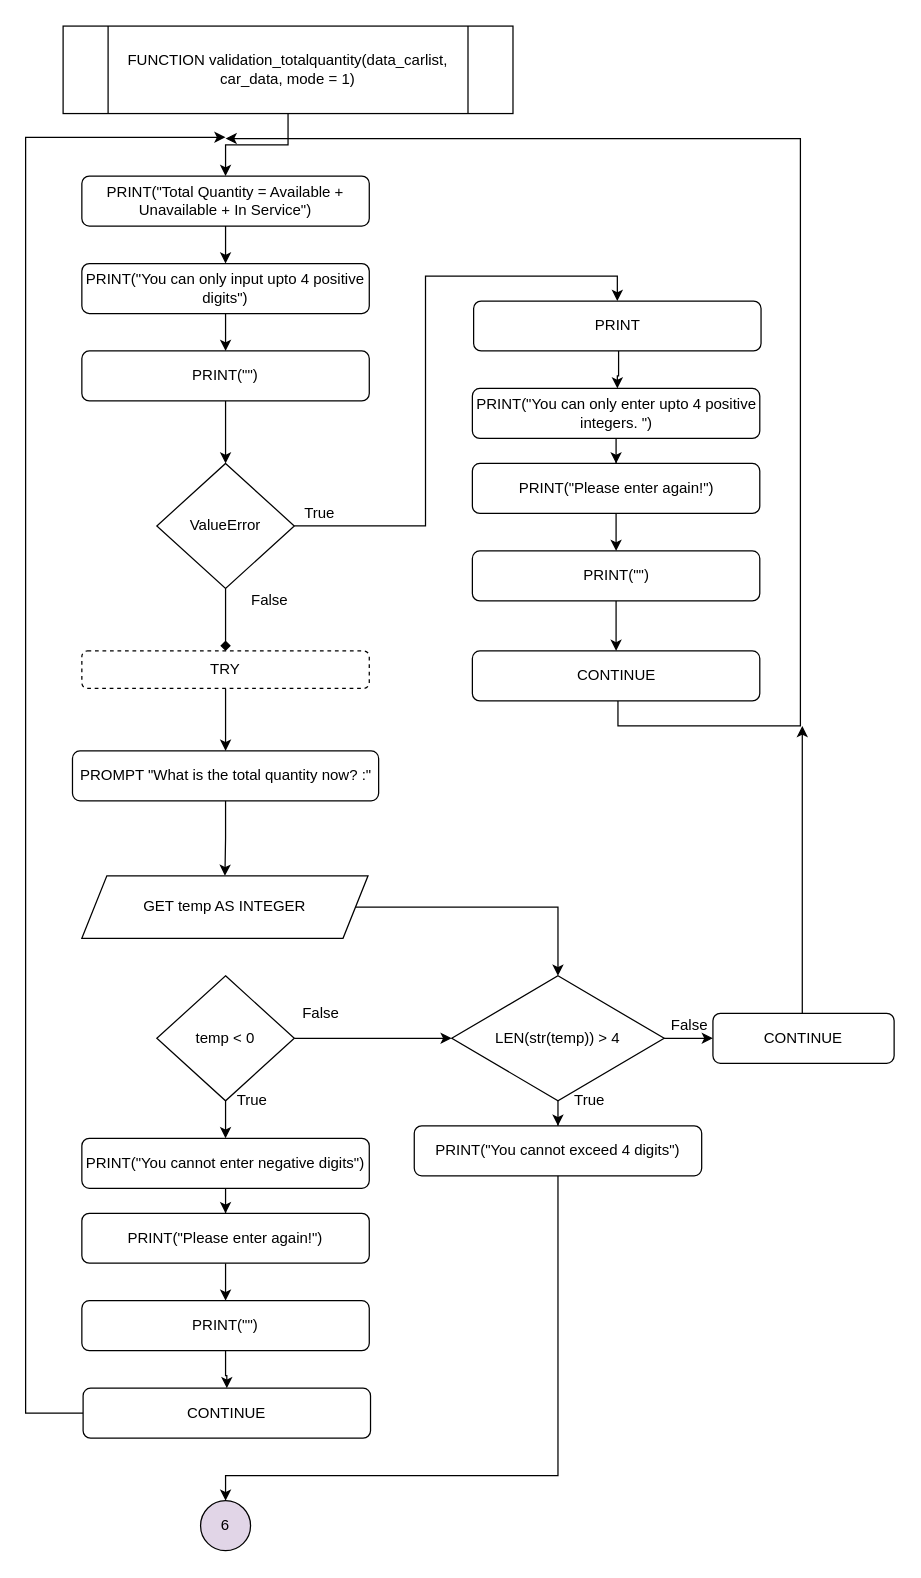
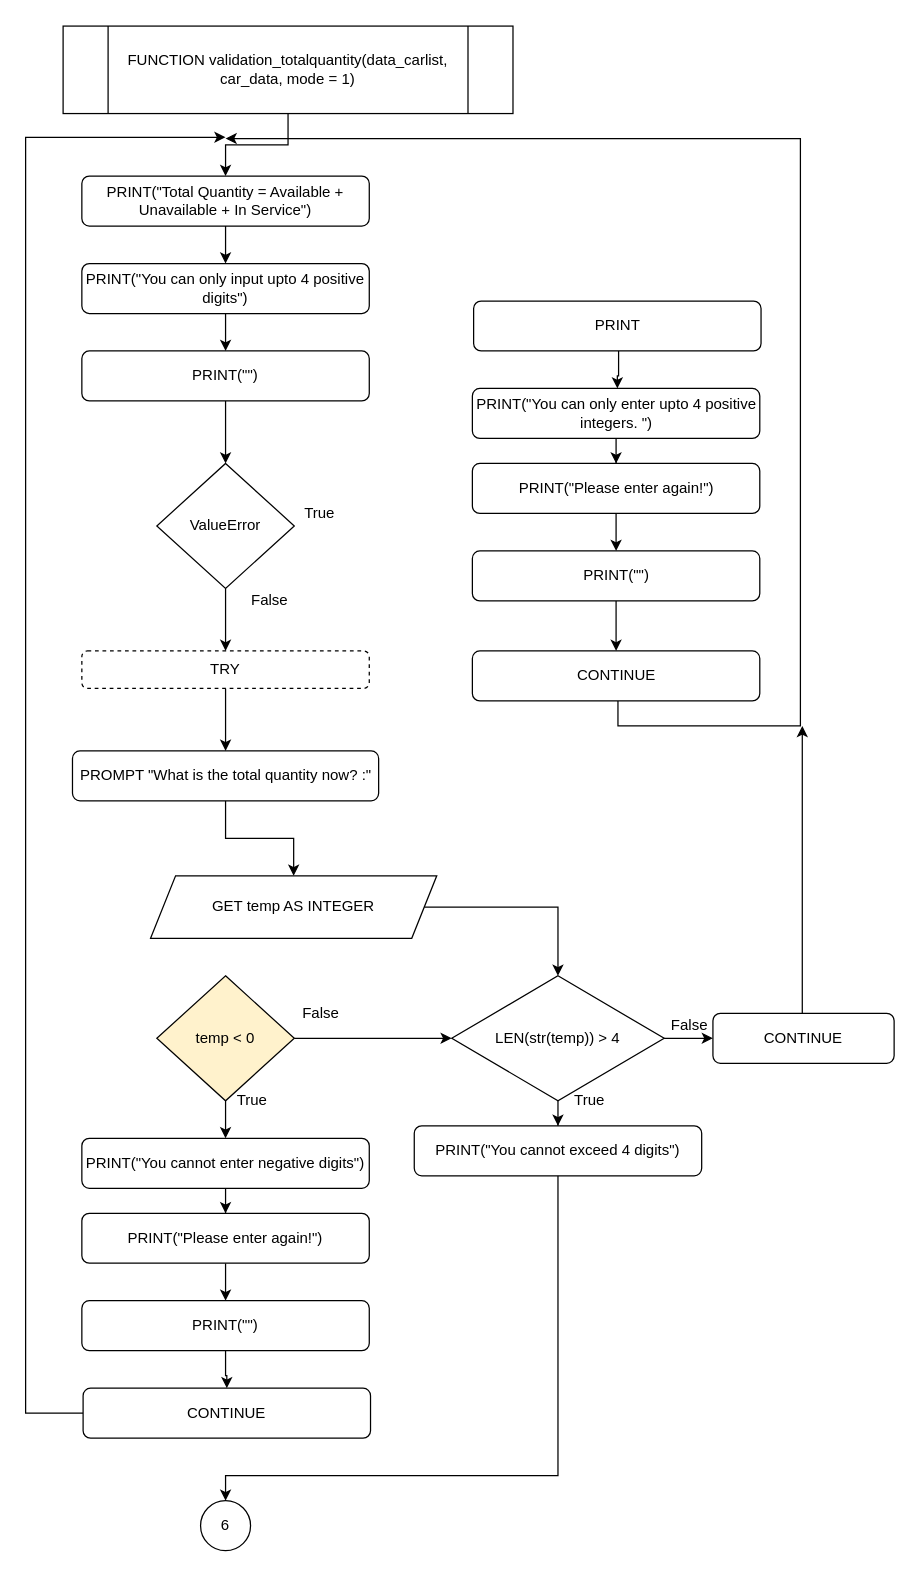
edge "ValueError" -> "PRINT": removed
edge "ValueError" -> "TRY": arrowhead diamond -> classic
node "GET temp AS INTEGER": moved (225, 907) -> (294, 907)
node "temp < 0": fillcolor #ffffff -> #fff2cc
node "6": fillcolor #e1d5e7 -> #ffffff
